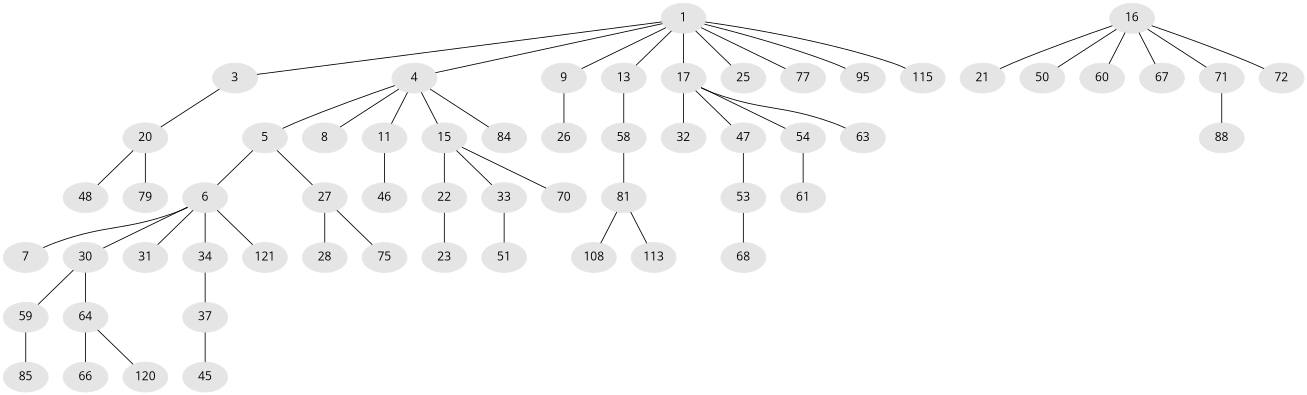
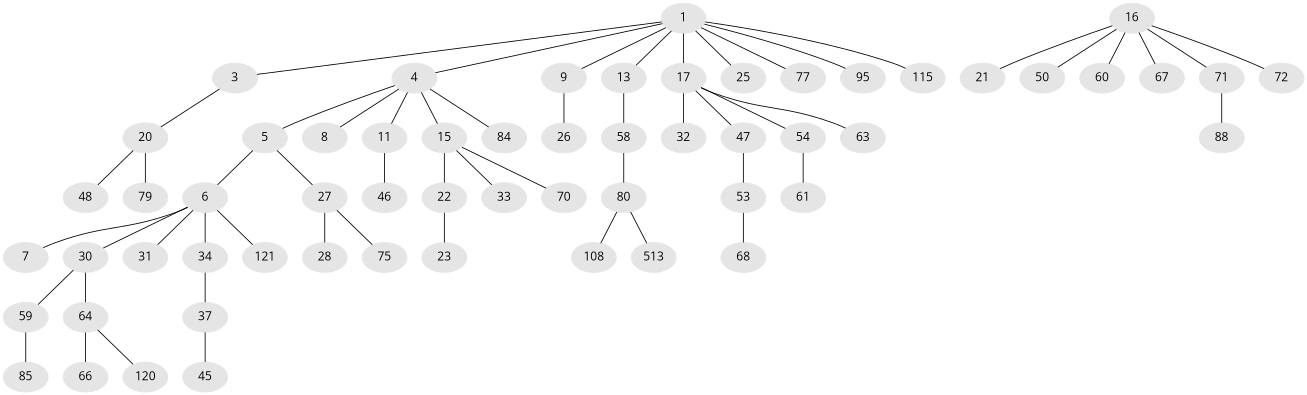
node "81": label "81" -> "80"
node "51": removed
node "113": label "113" -> "513"
